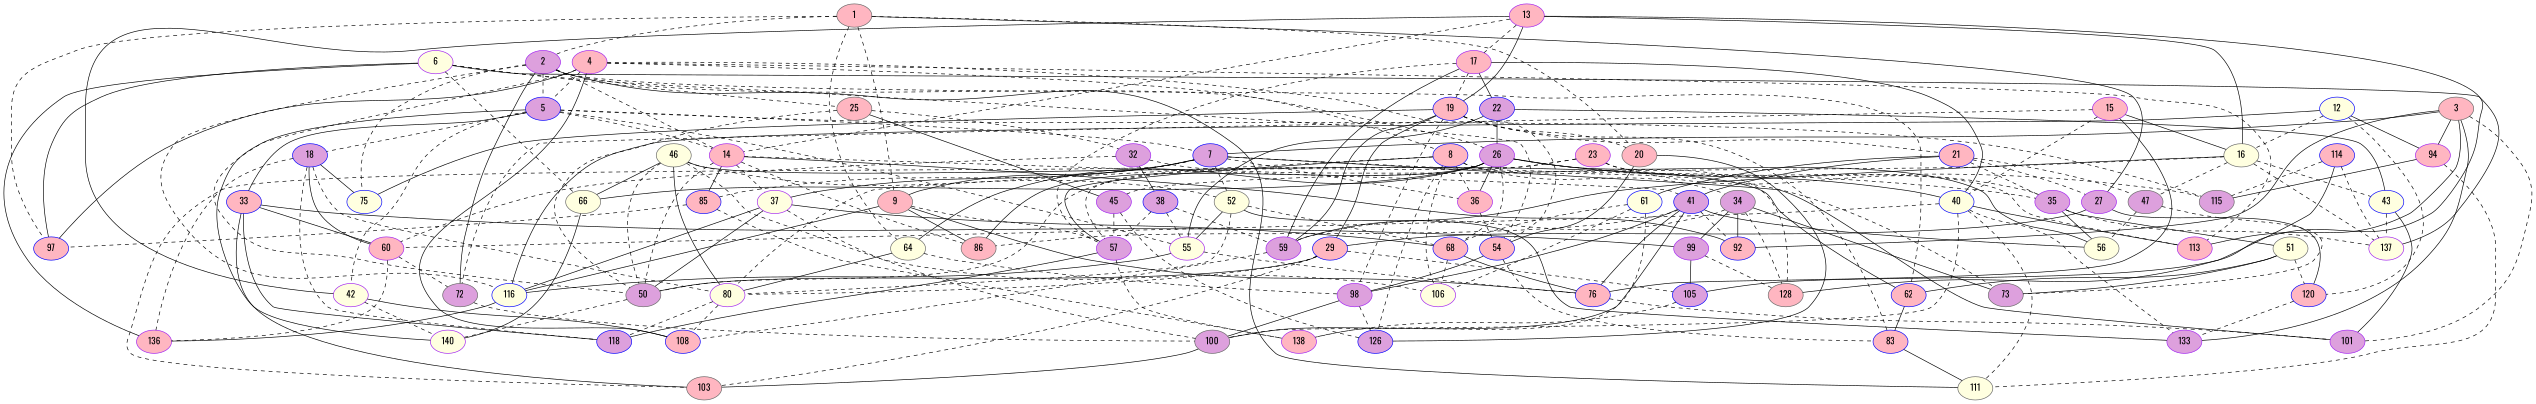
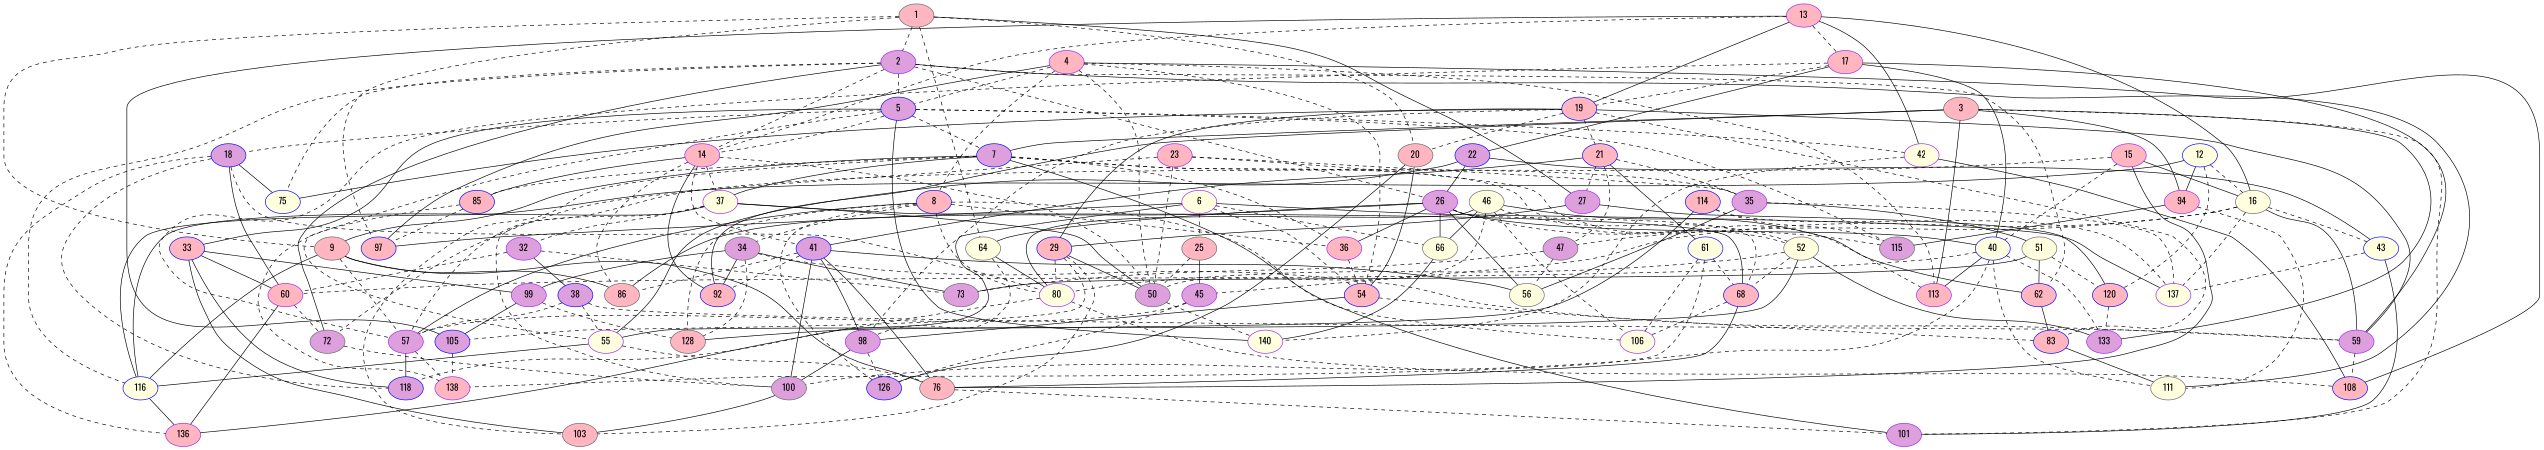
edge "25" -- "32": now "37" -- "32"
node "76": color blue -> gray40
edge "60" -- "136": style dashed -> solid
